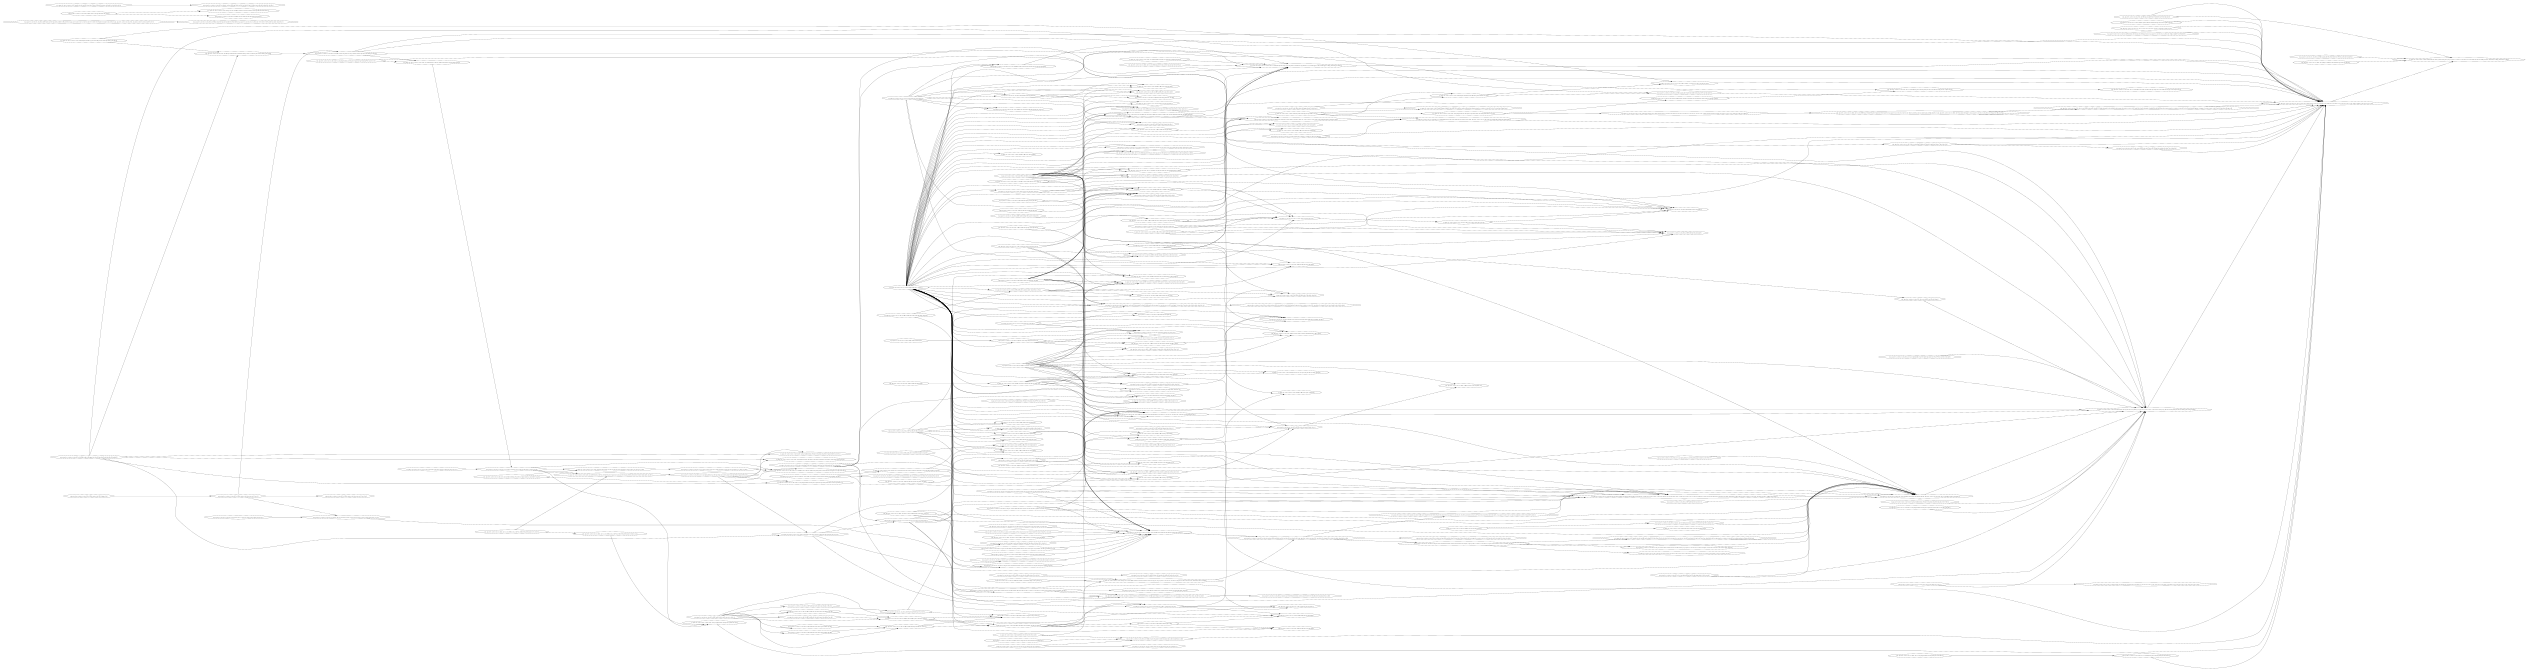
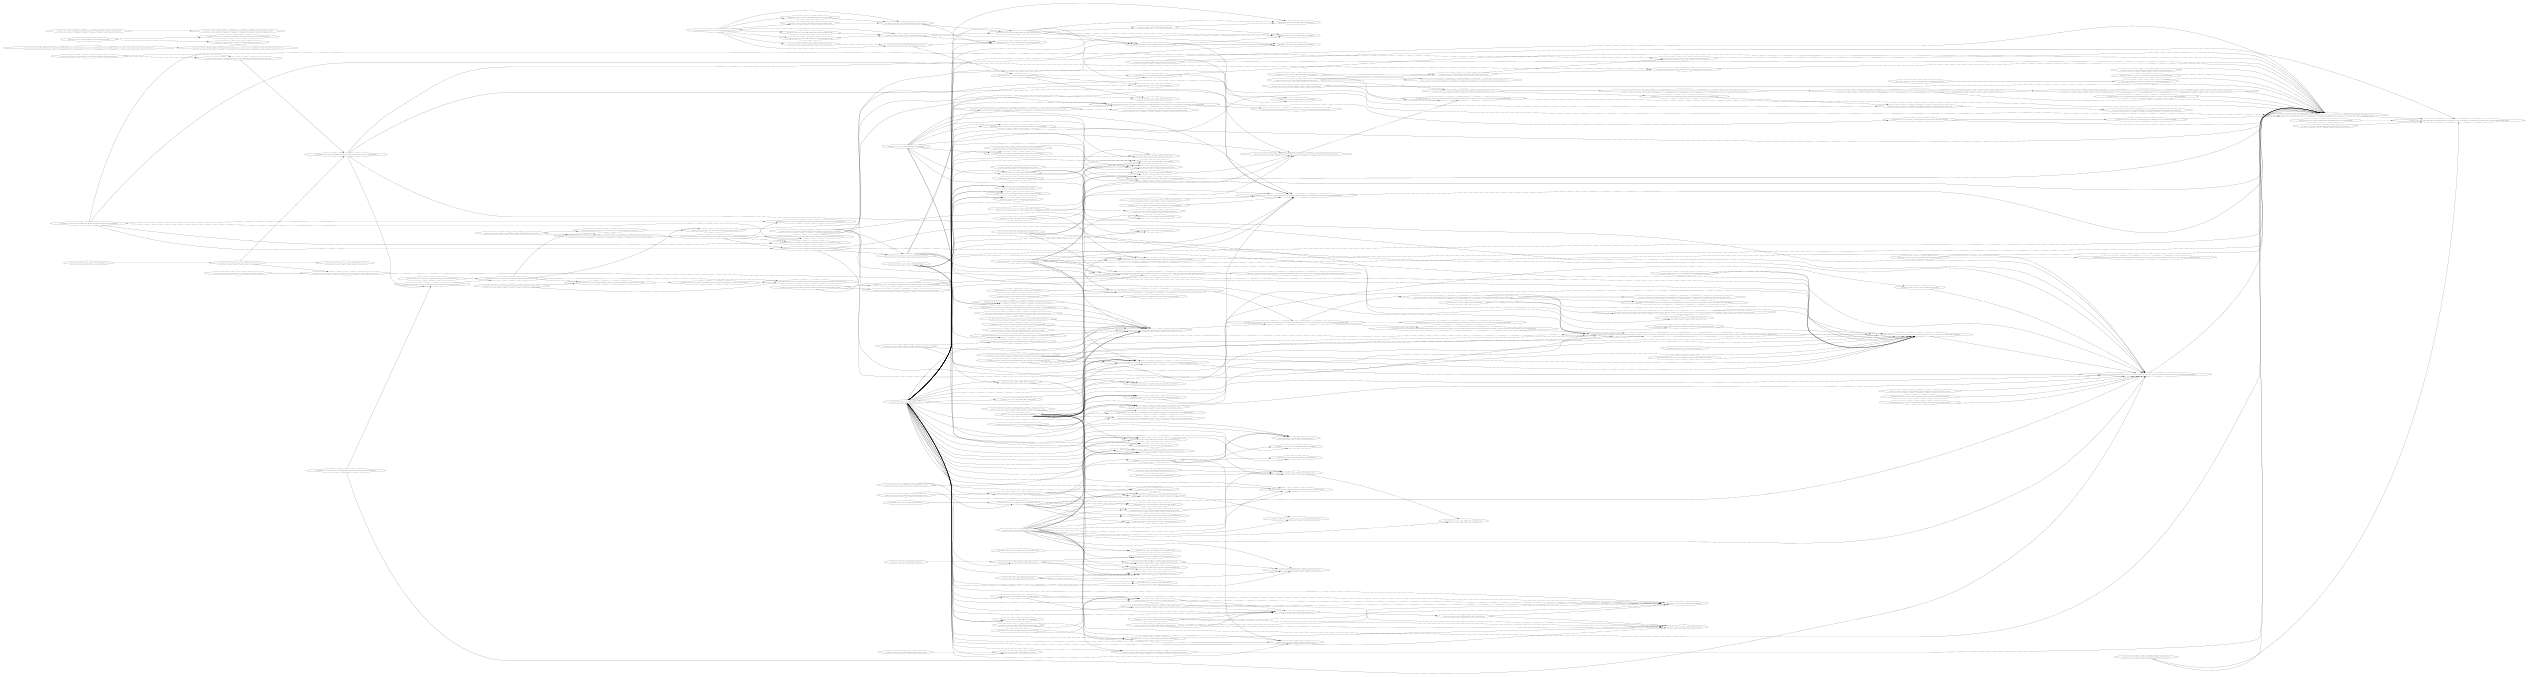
node "org.apache.commons.math3.ode$ExpandableStatefulODE#getTime()": added
